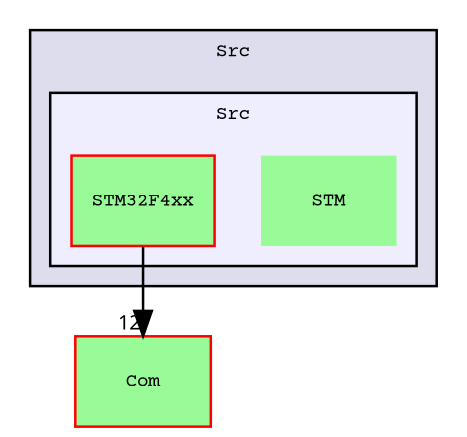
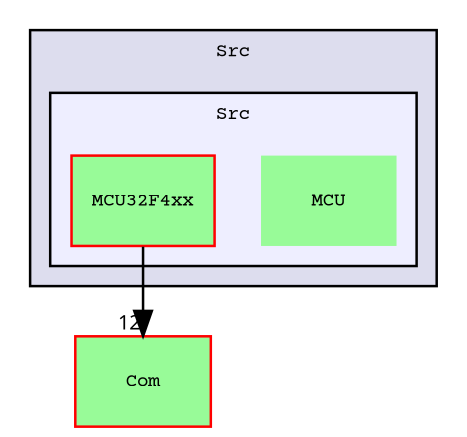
node "STM32F4xx": label "STM32F4xx" -> "MCU32F4xx"
node "STM": label "STM" -> "MCU"
